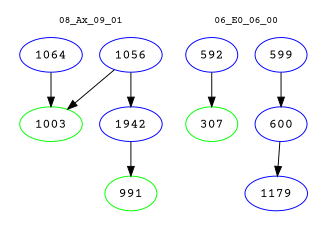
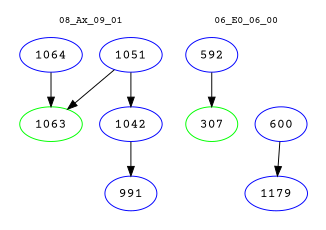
node "1056": label "1056" -> "1051"
node "599": removed
node "1003": label "1003" -> "1063"
node "1942": label "1942" -> "1042"
node "991": color green -> blue
